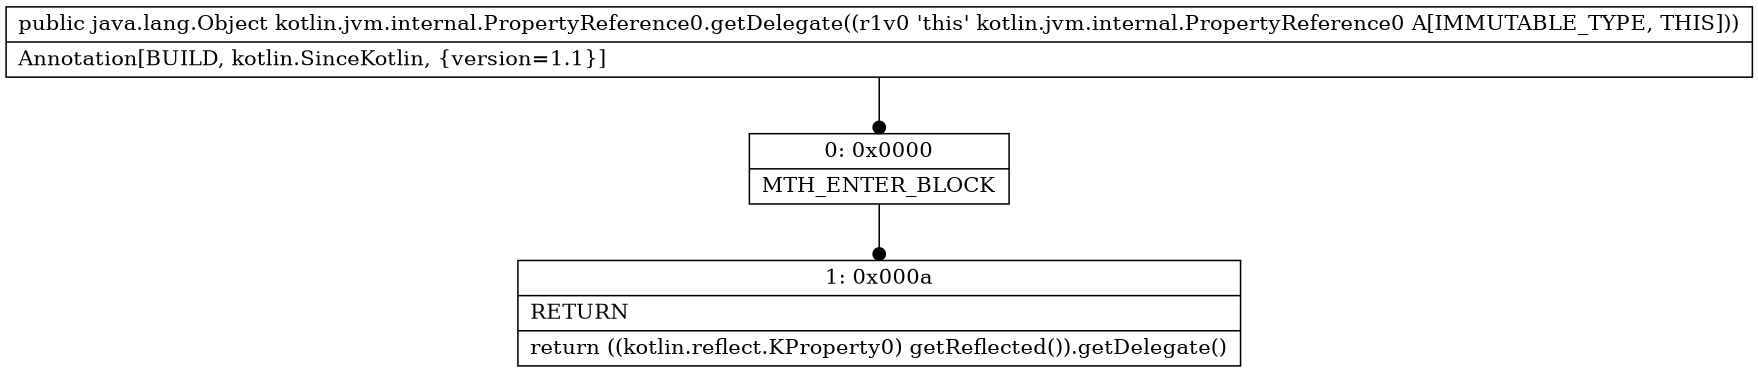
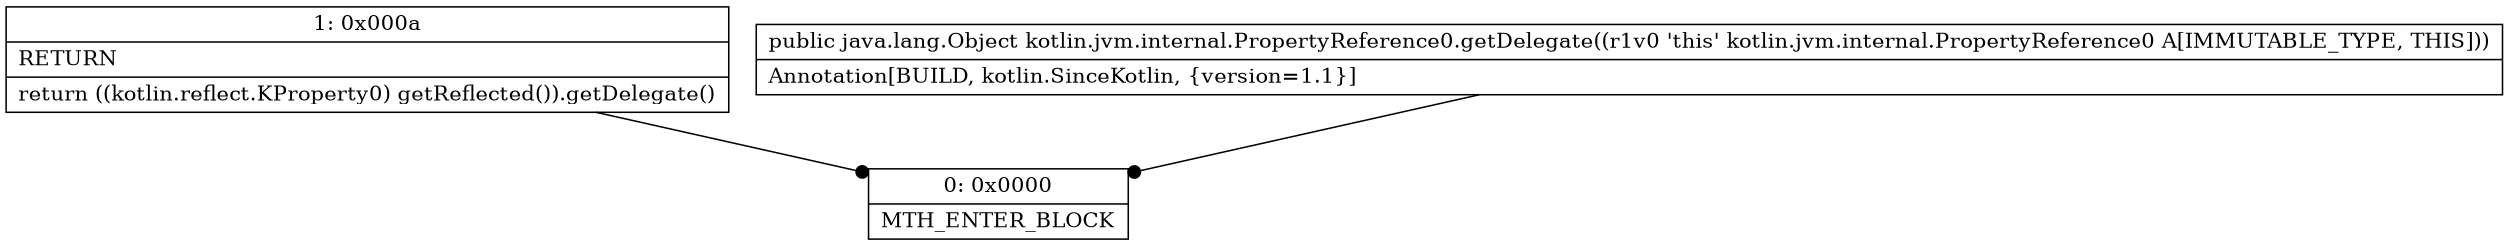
edge "0: 0x0000" -> "1: 0x000a": reversed
